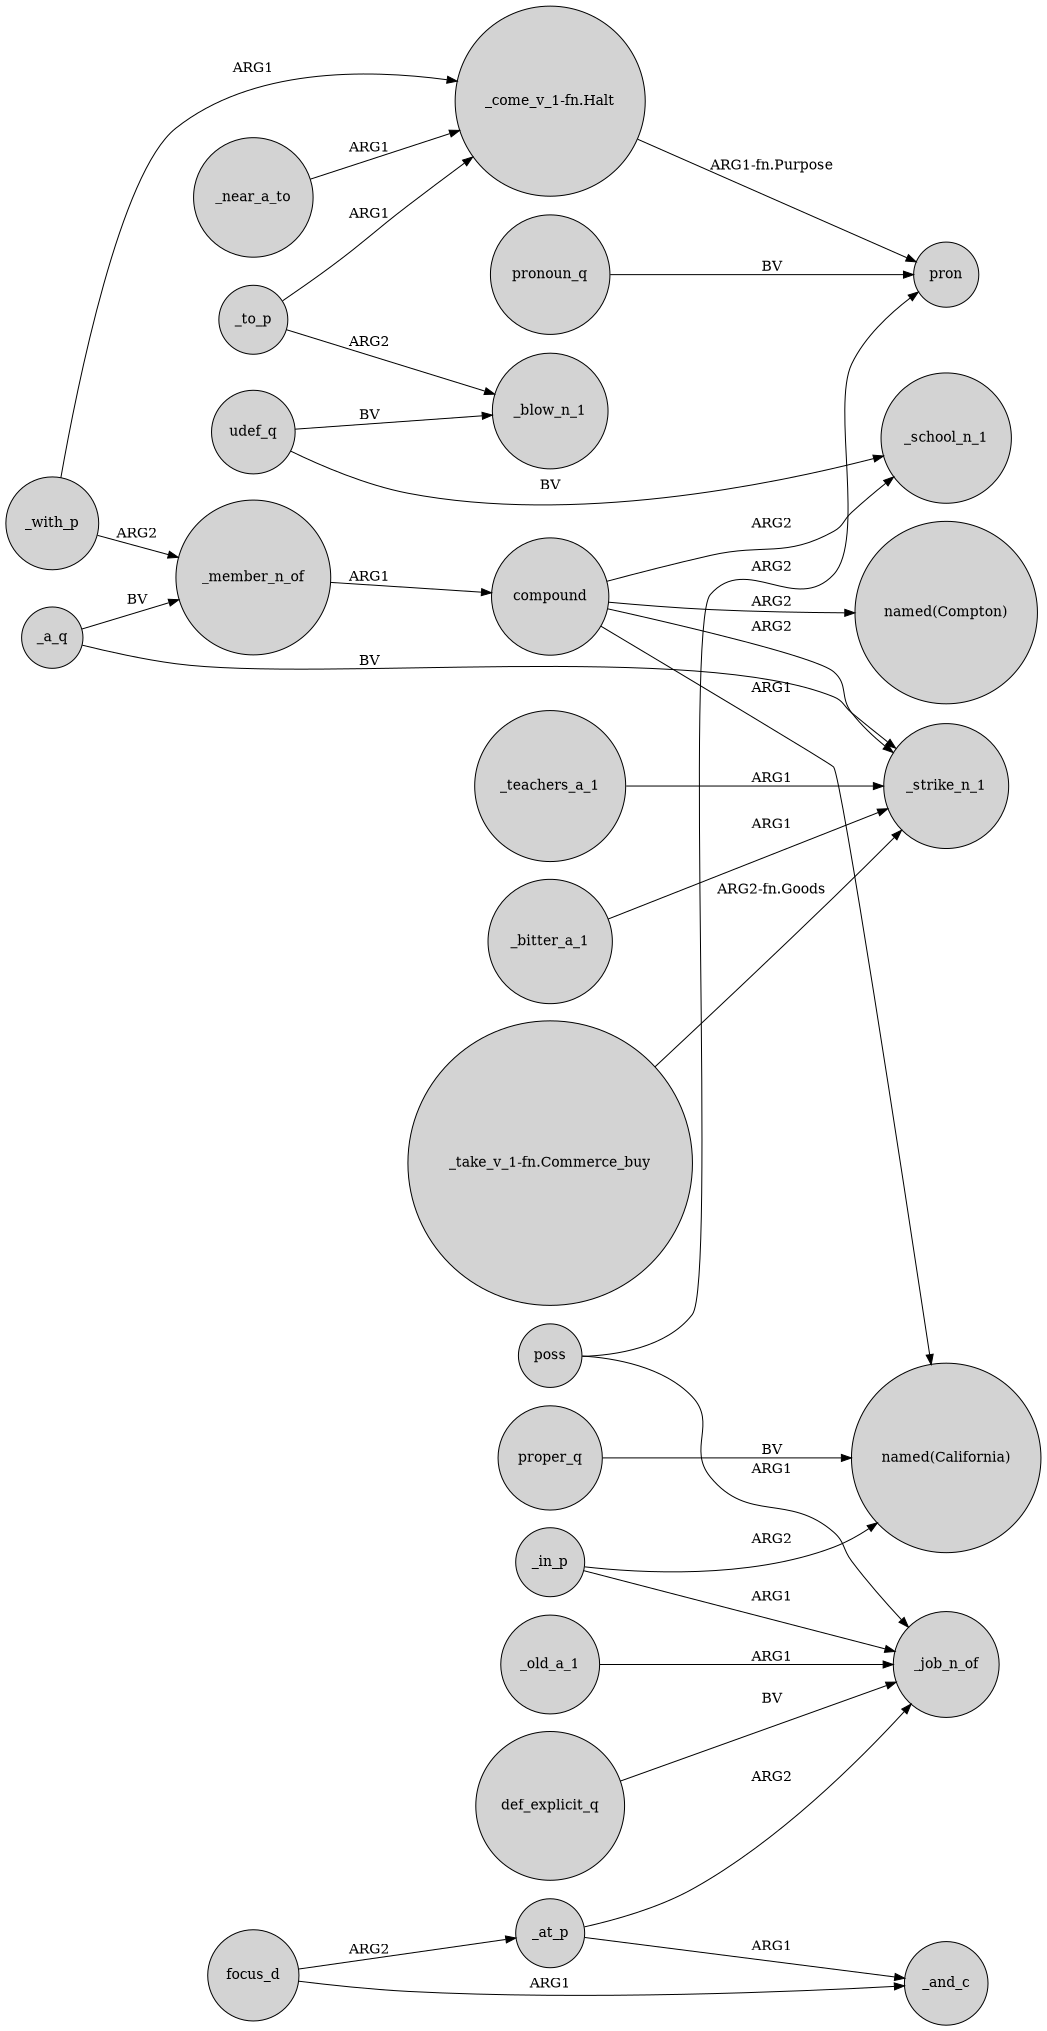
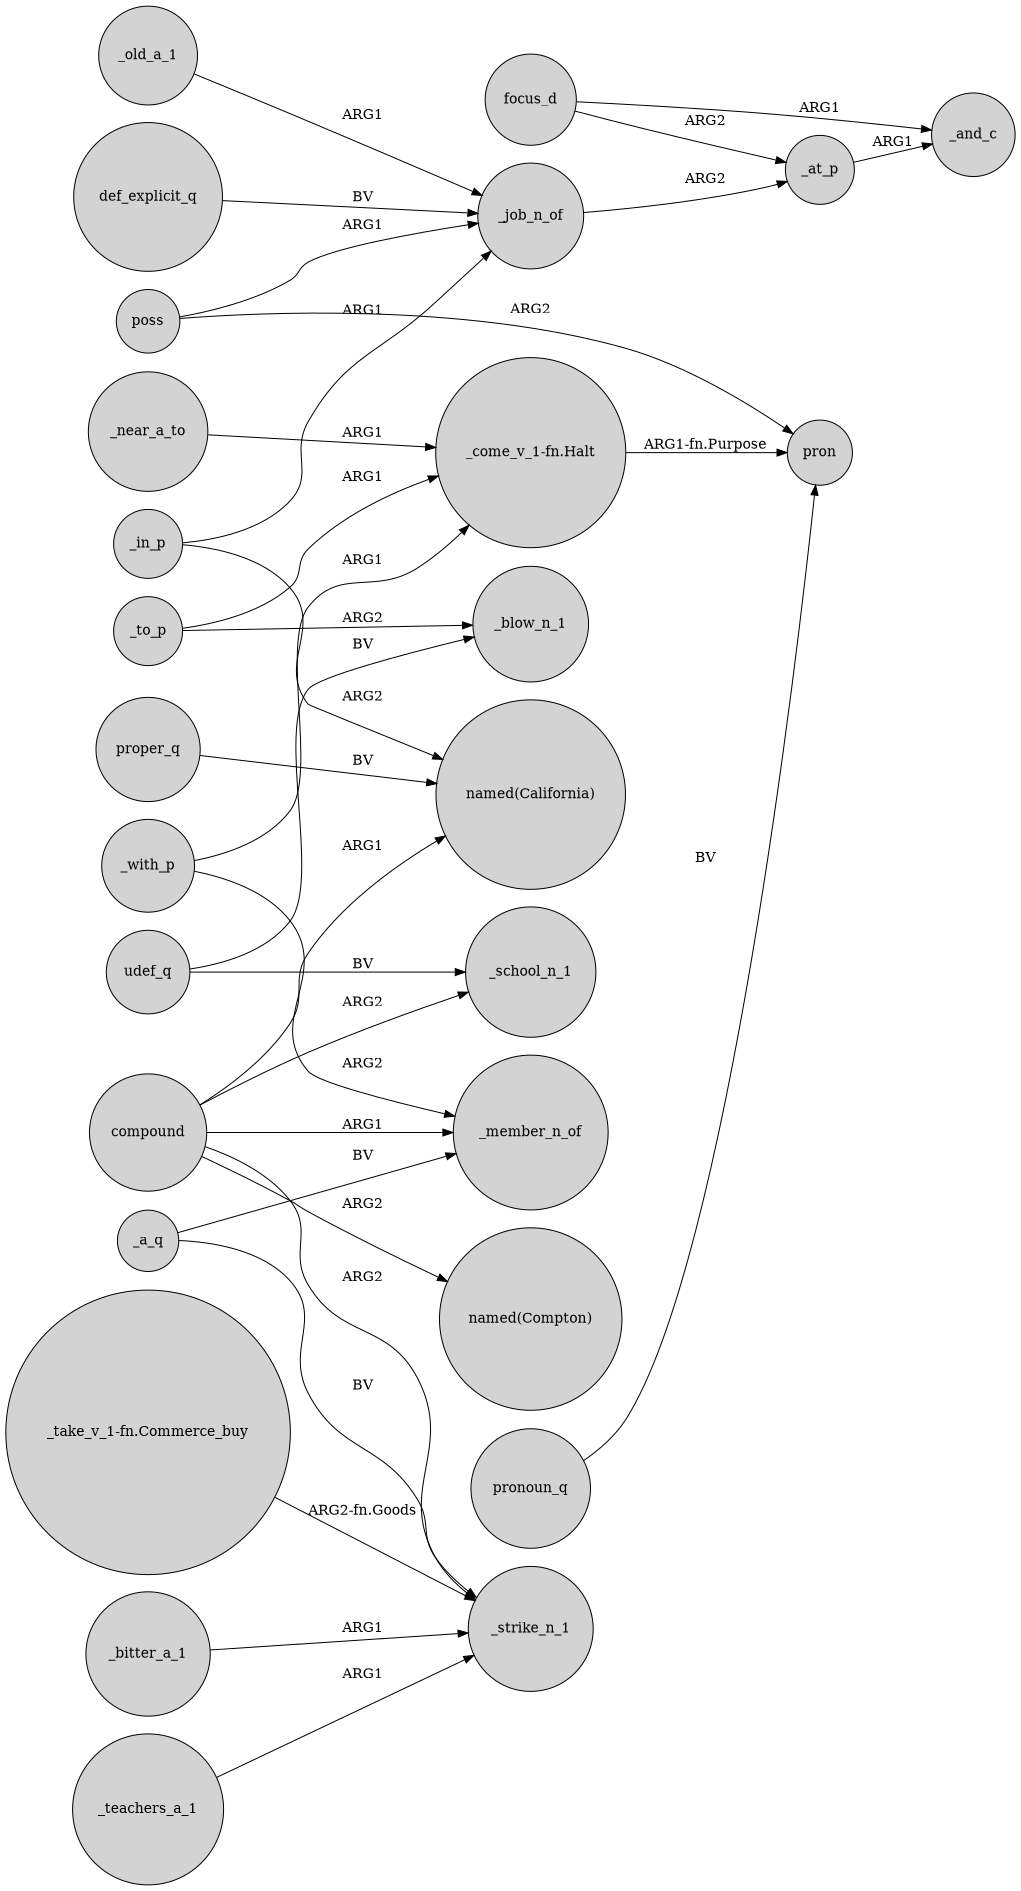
edge "_member_n_of" -> "compound": reversed
edge "_at_p" -> "_job_n_of": reversed
